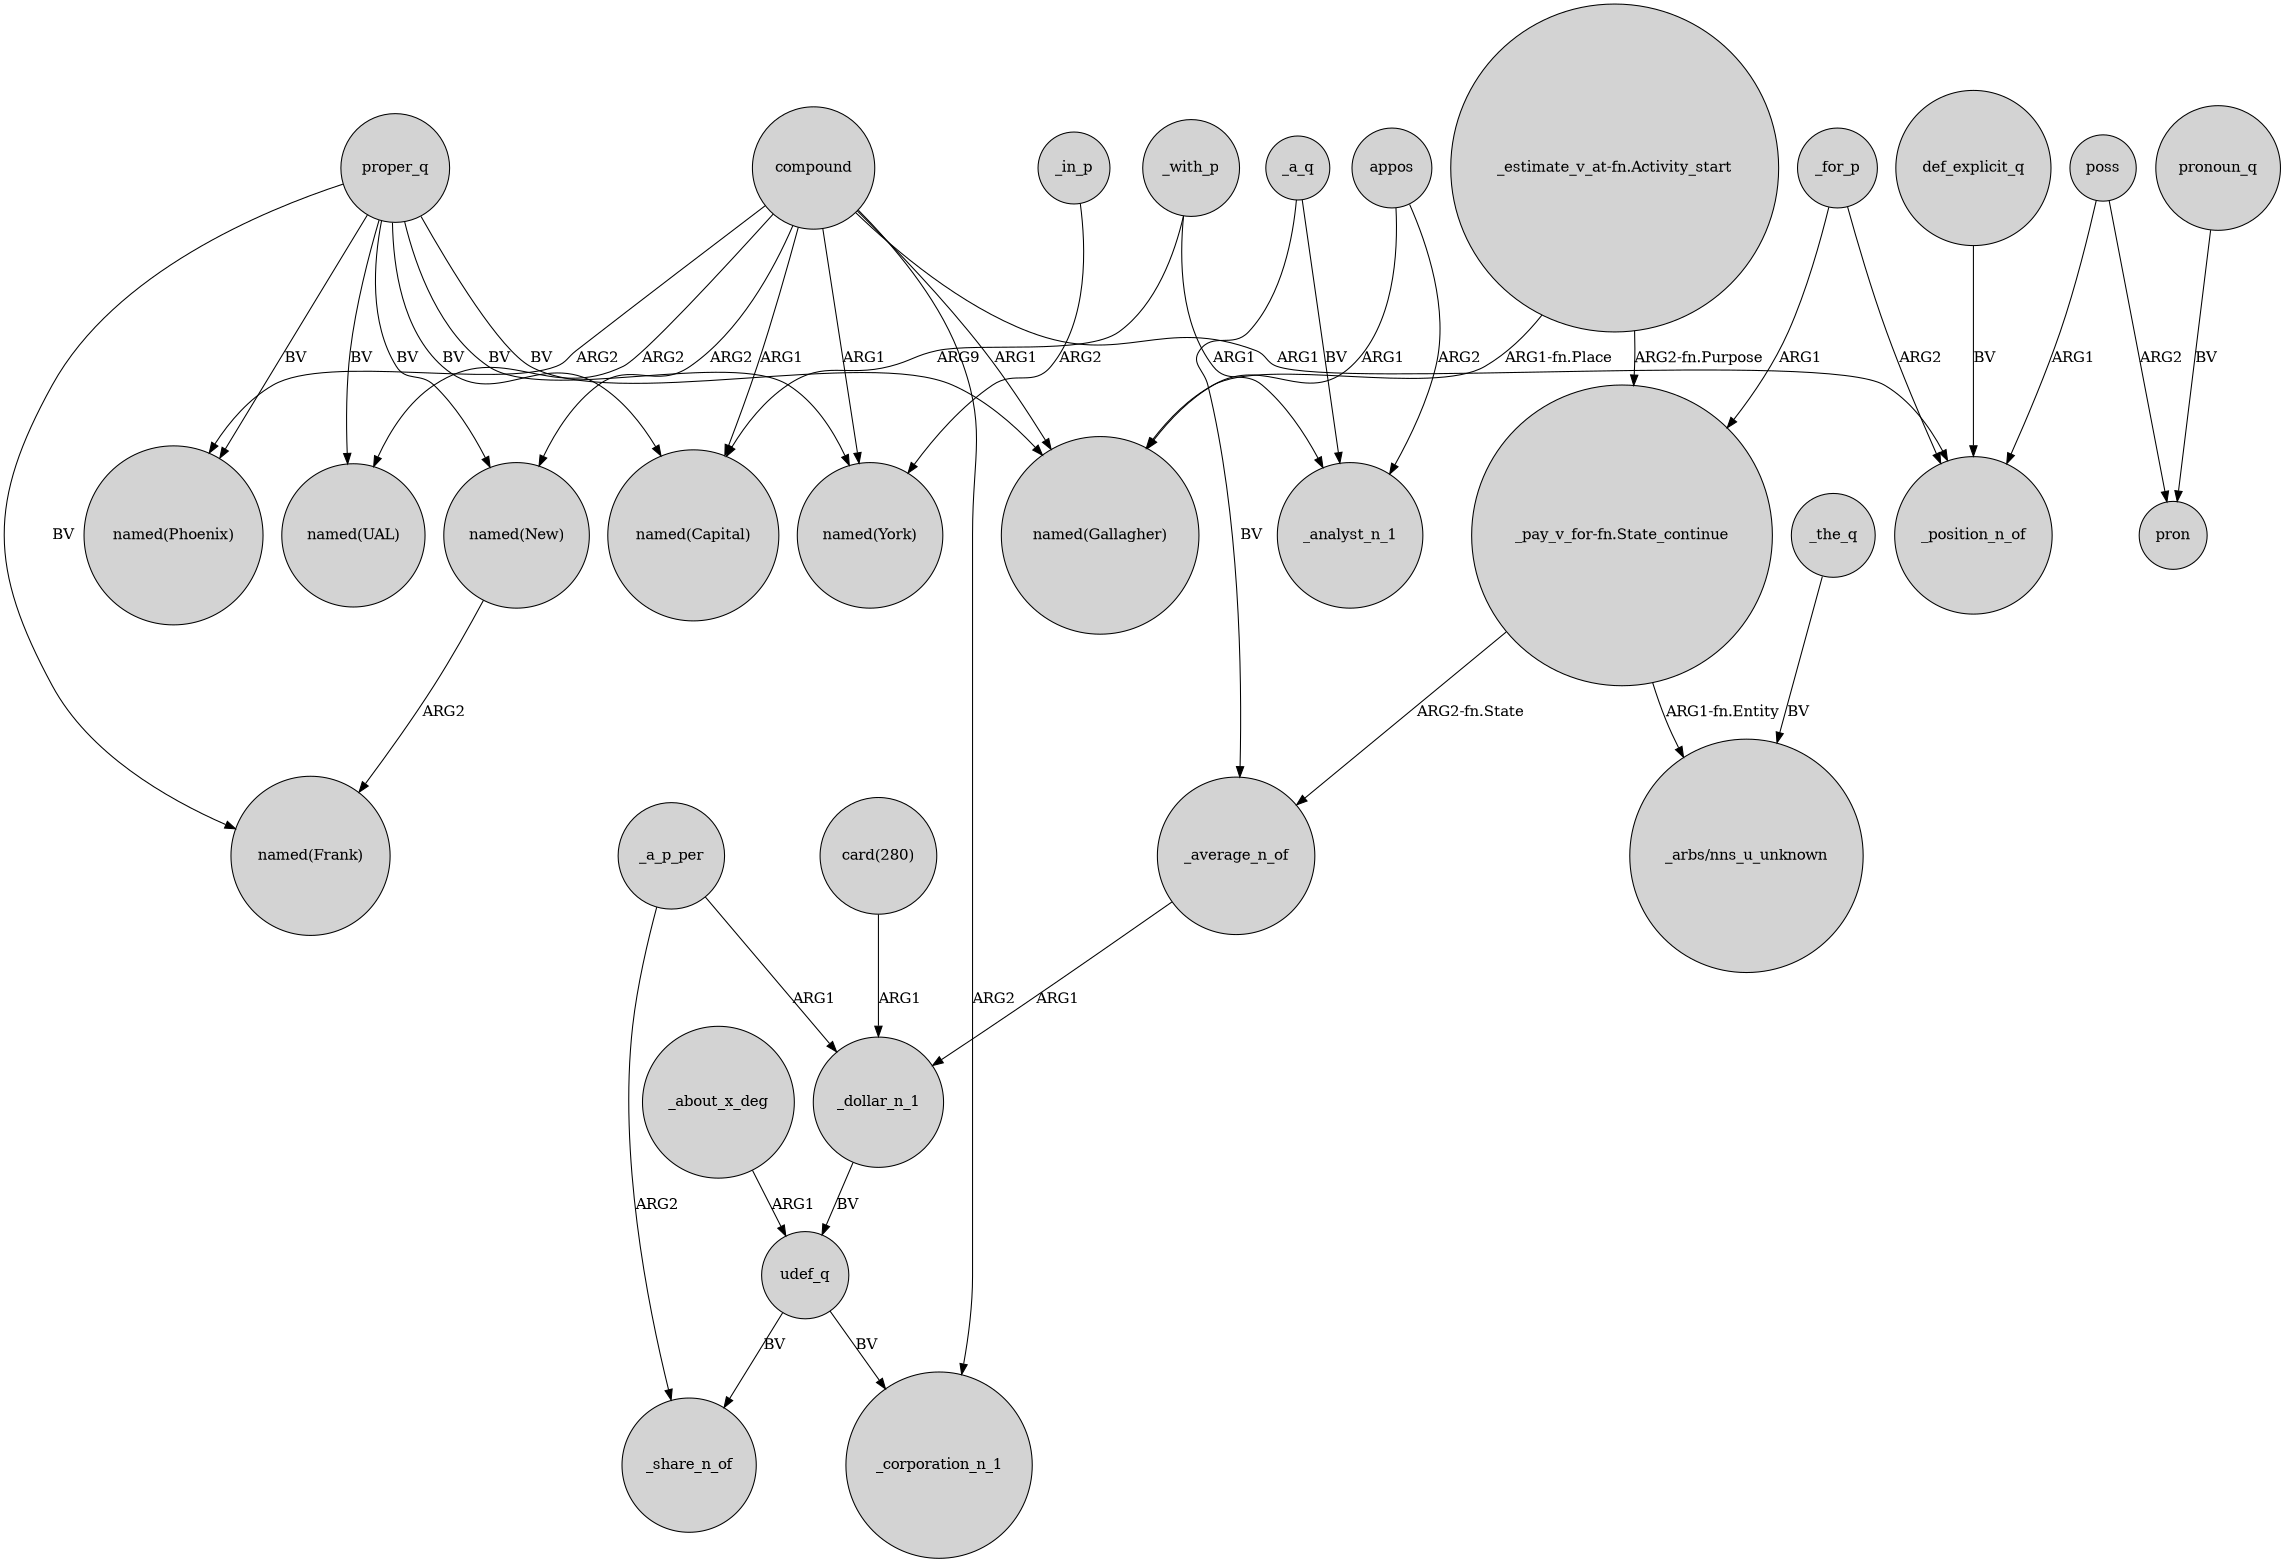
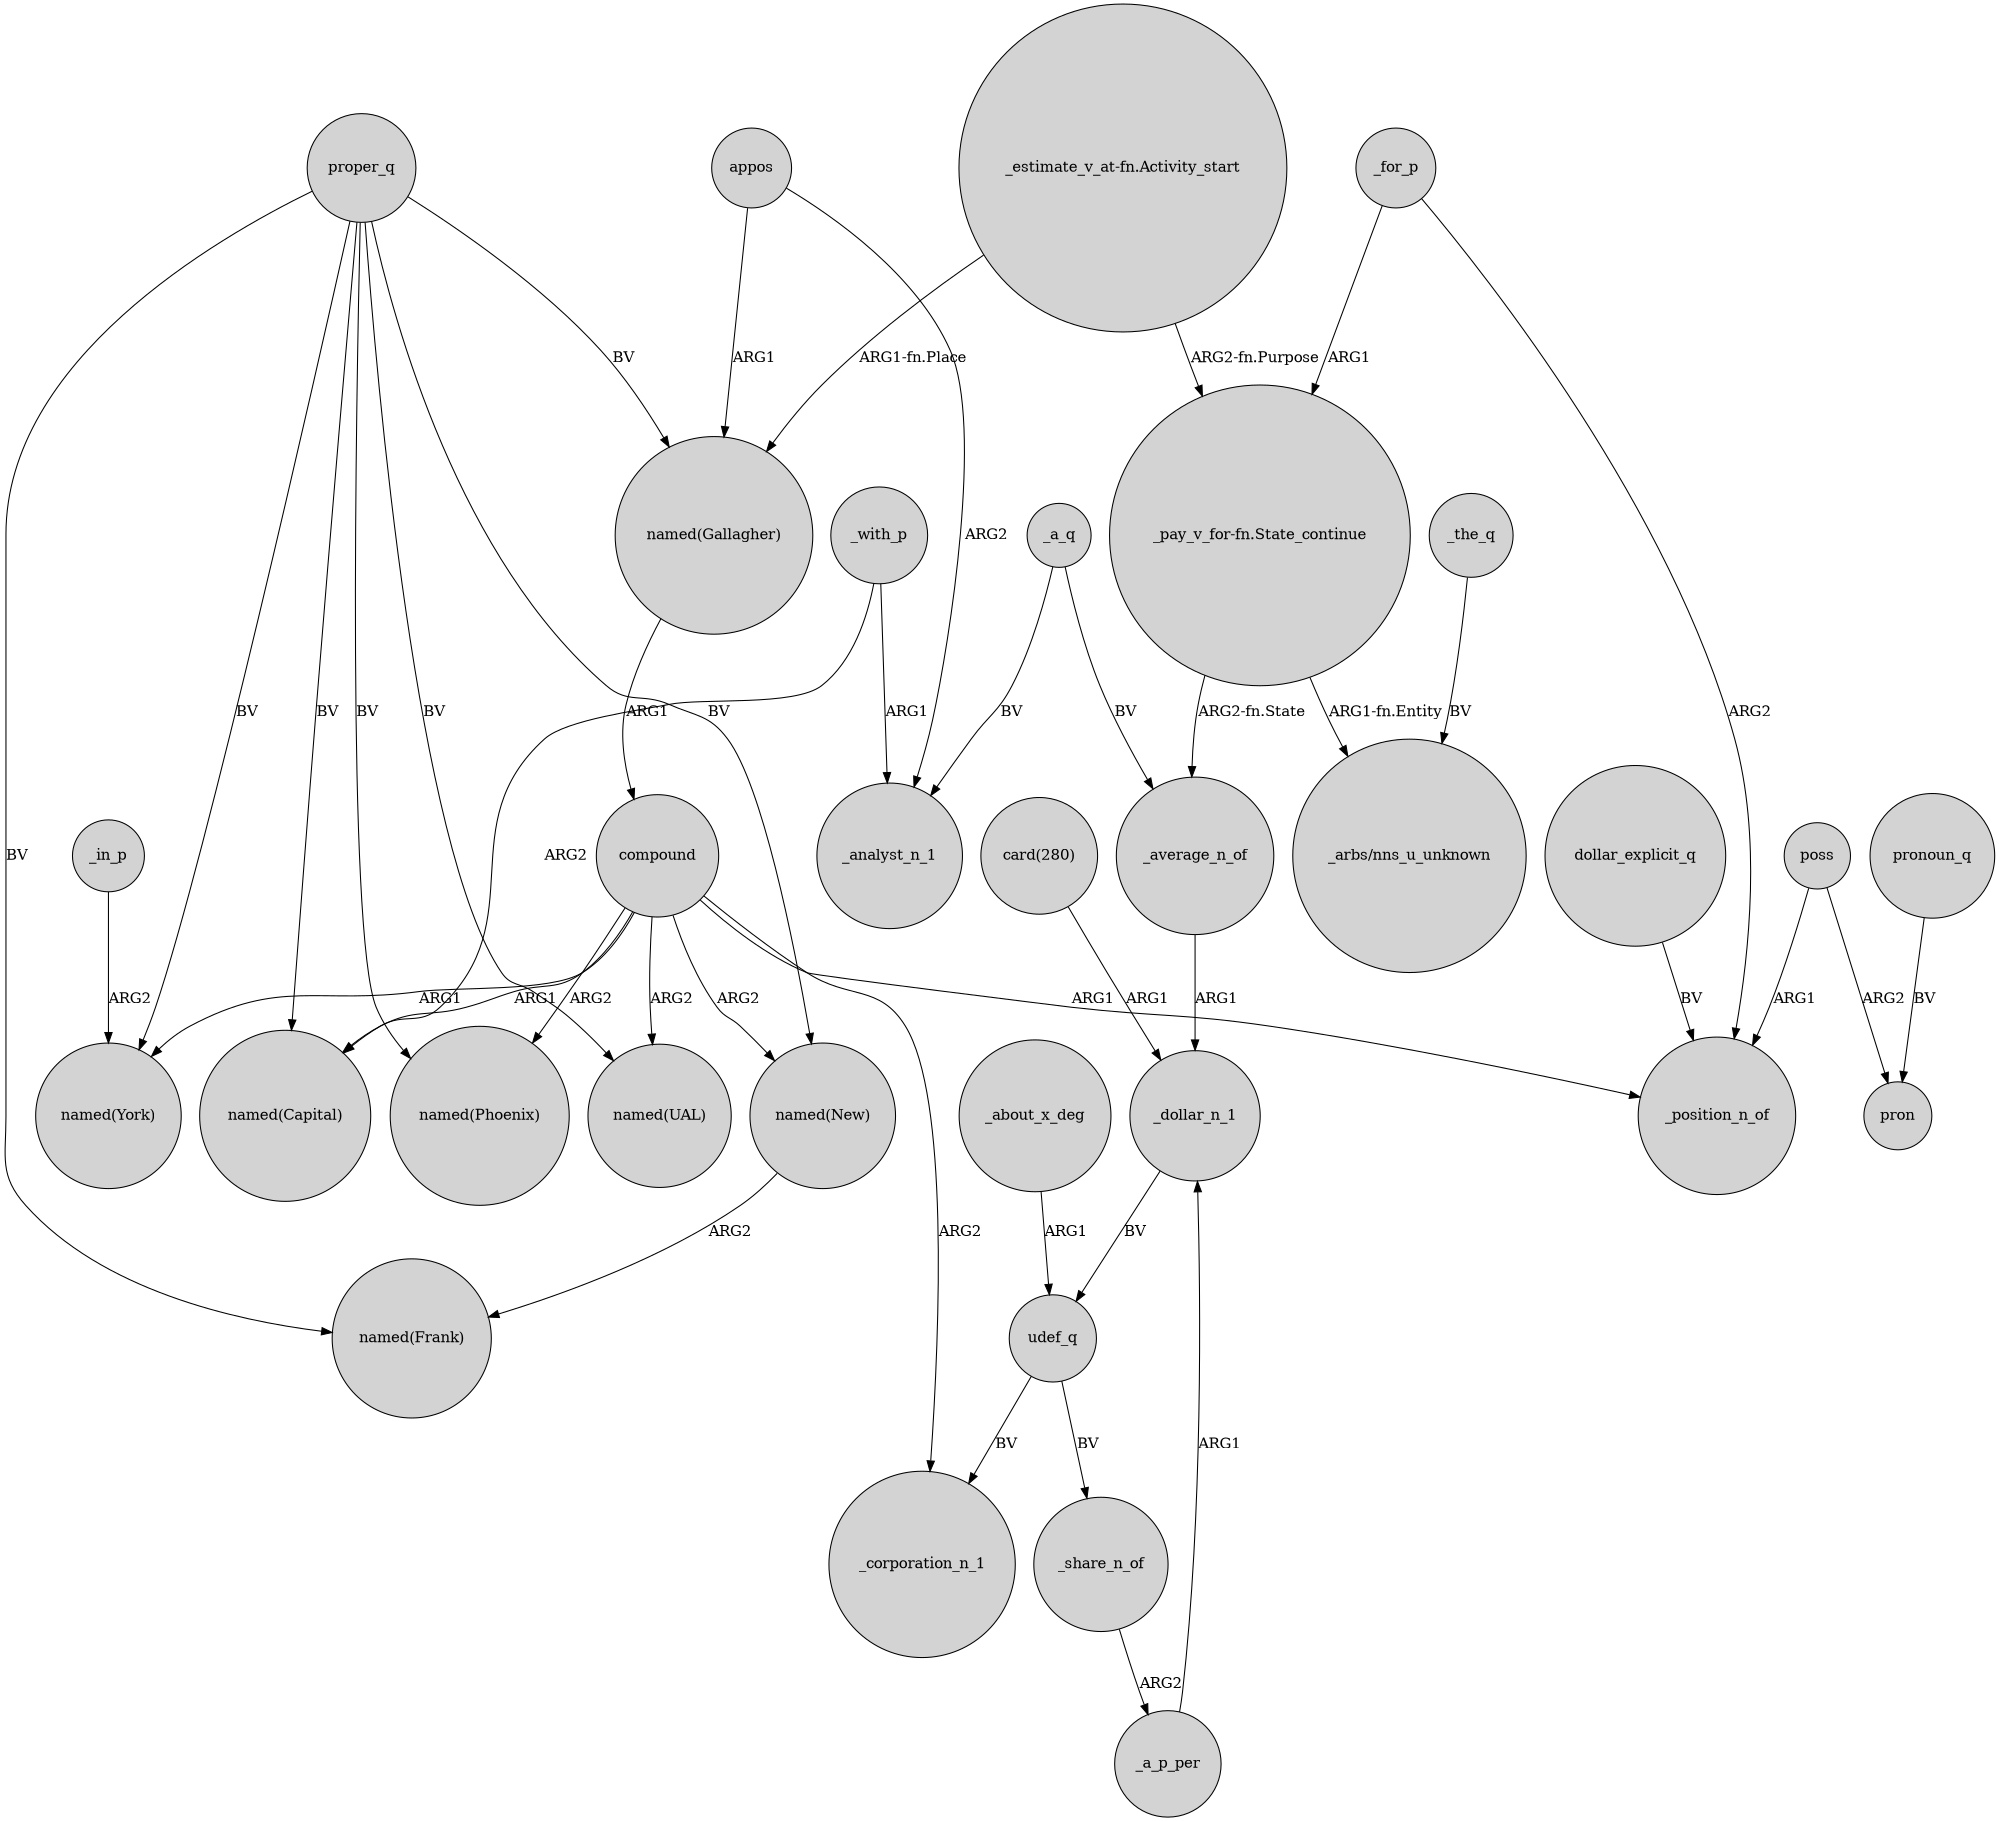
node "def_explicit_q": label "def_explicit_q" -> "dollar_explicit_q"
edge "compound" -> "named(Gallagher)": reversed
edge "_with_p" -> "named(Capital)": label "ARG9" -> "ARG2"
edge "_a_p_per" -> "_share_n_of": reversed
